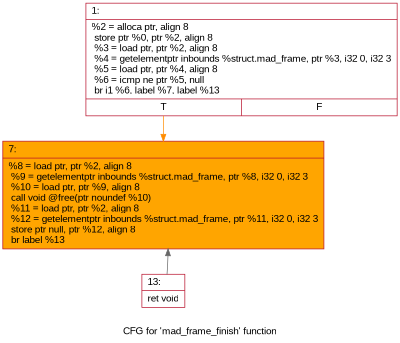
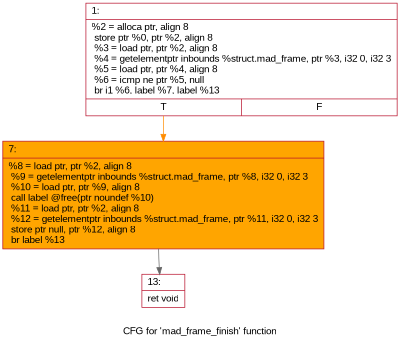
node "7:": text "call void @free(ptr noundef %10)" -> "call label @free(ptr noundef %10)"
edge "13:" -> "7:": reversed
